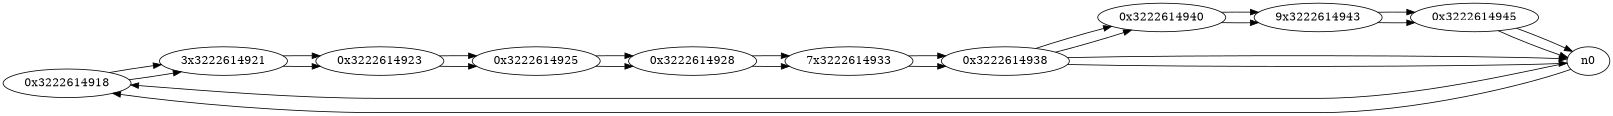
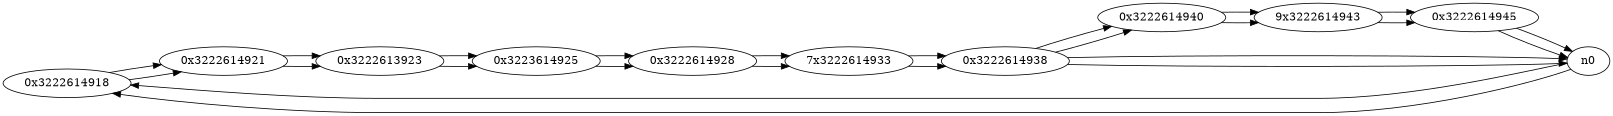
node "3x3222614921": label "3x3222614921" -> "0x3222614921"
node "0x3222614923": label "0x3222614923" -> "0x3222613923"
node "0x3222614925": label "0x3222614925" -> "0x3223614925"
